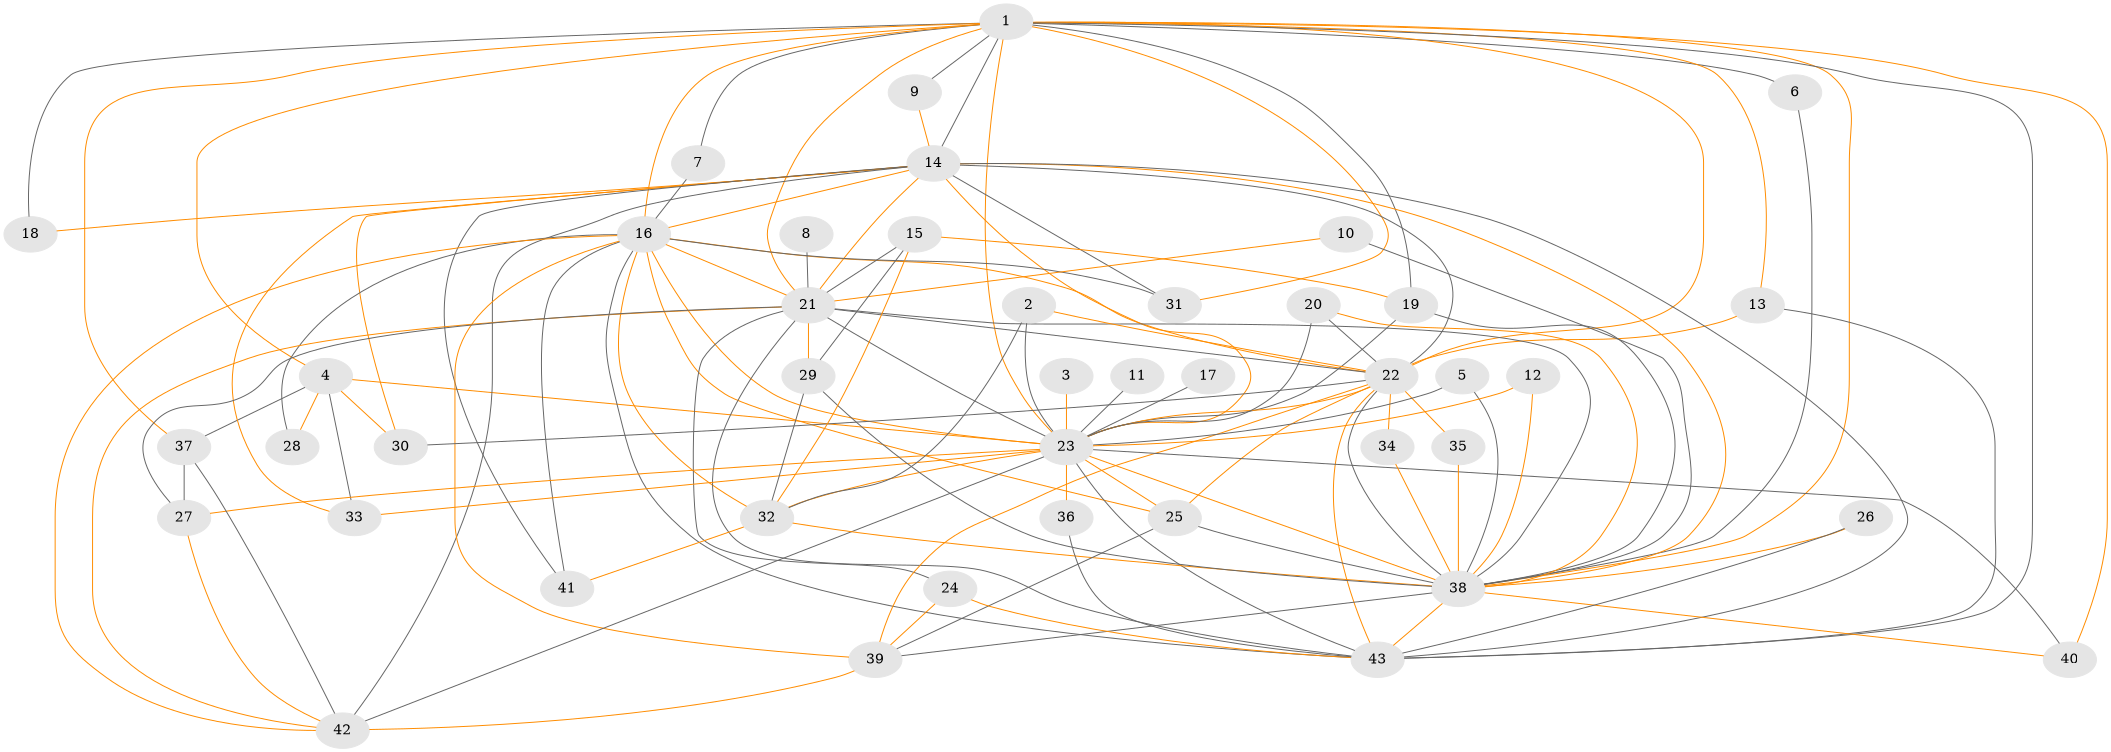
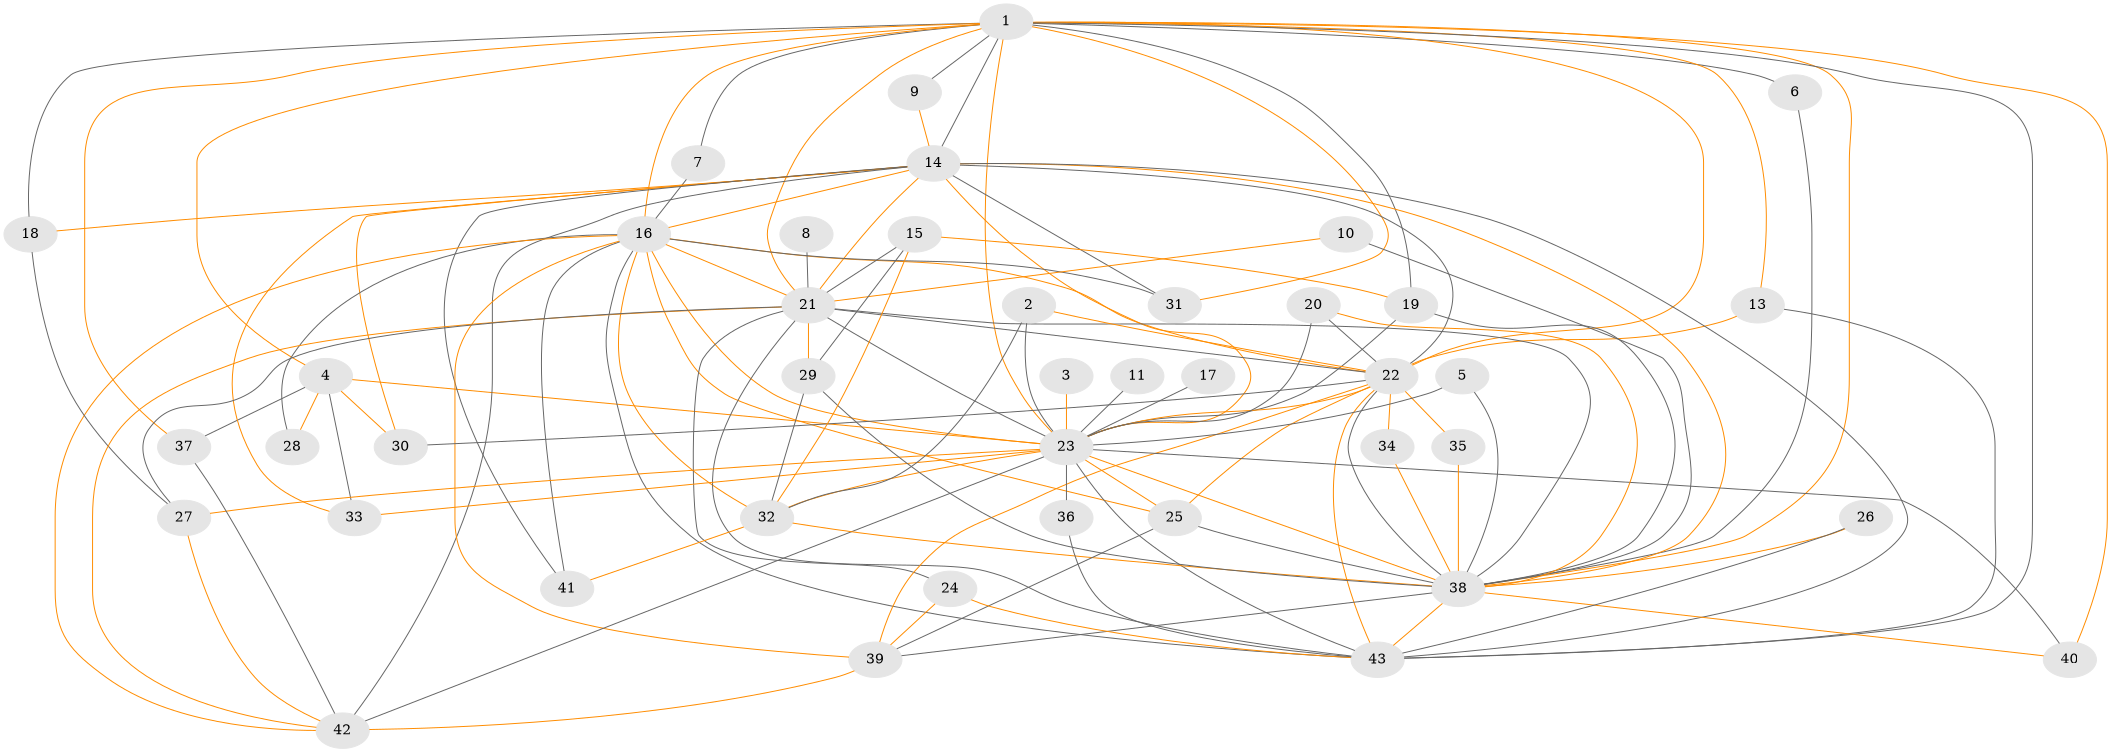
node "12": removed
edge "23" -- "36": color darkorange -> gray40
edge "37" -- "27": now "18" -- "27"
